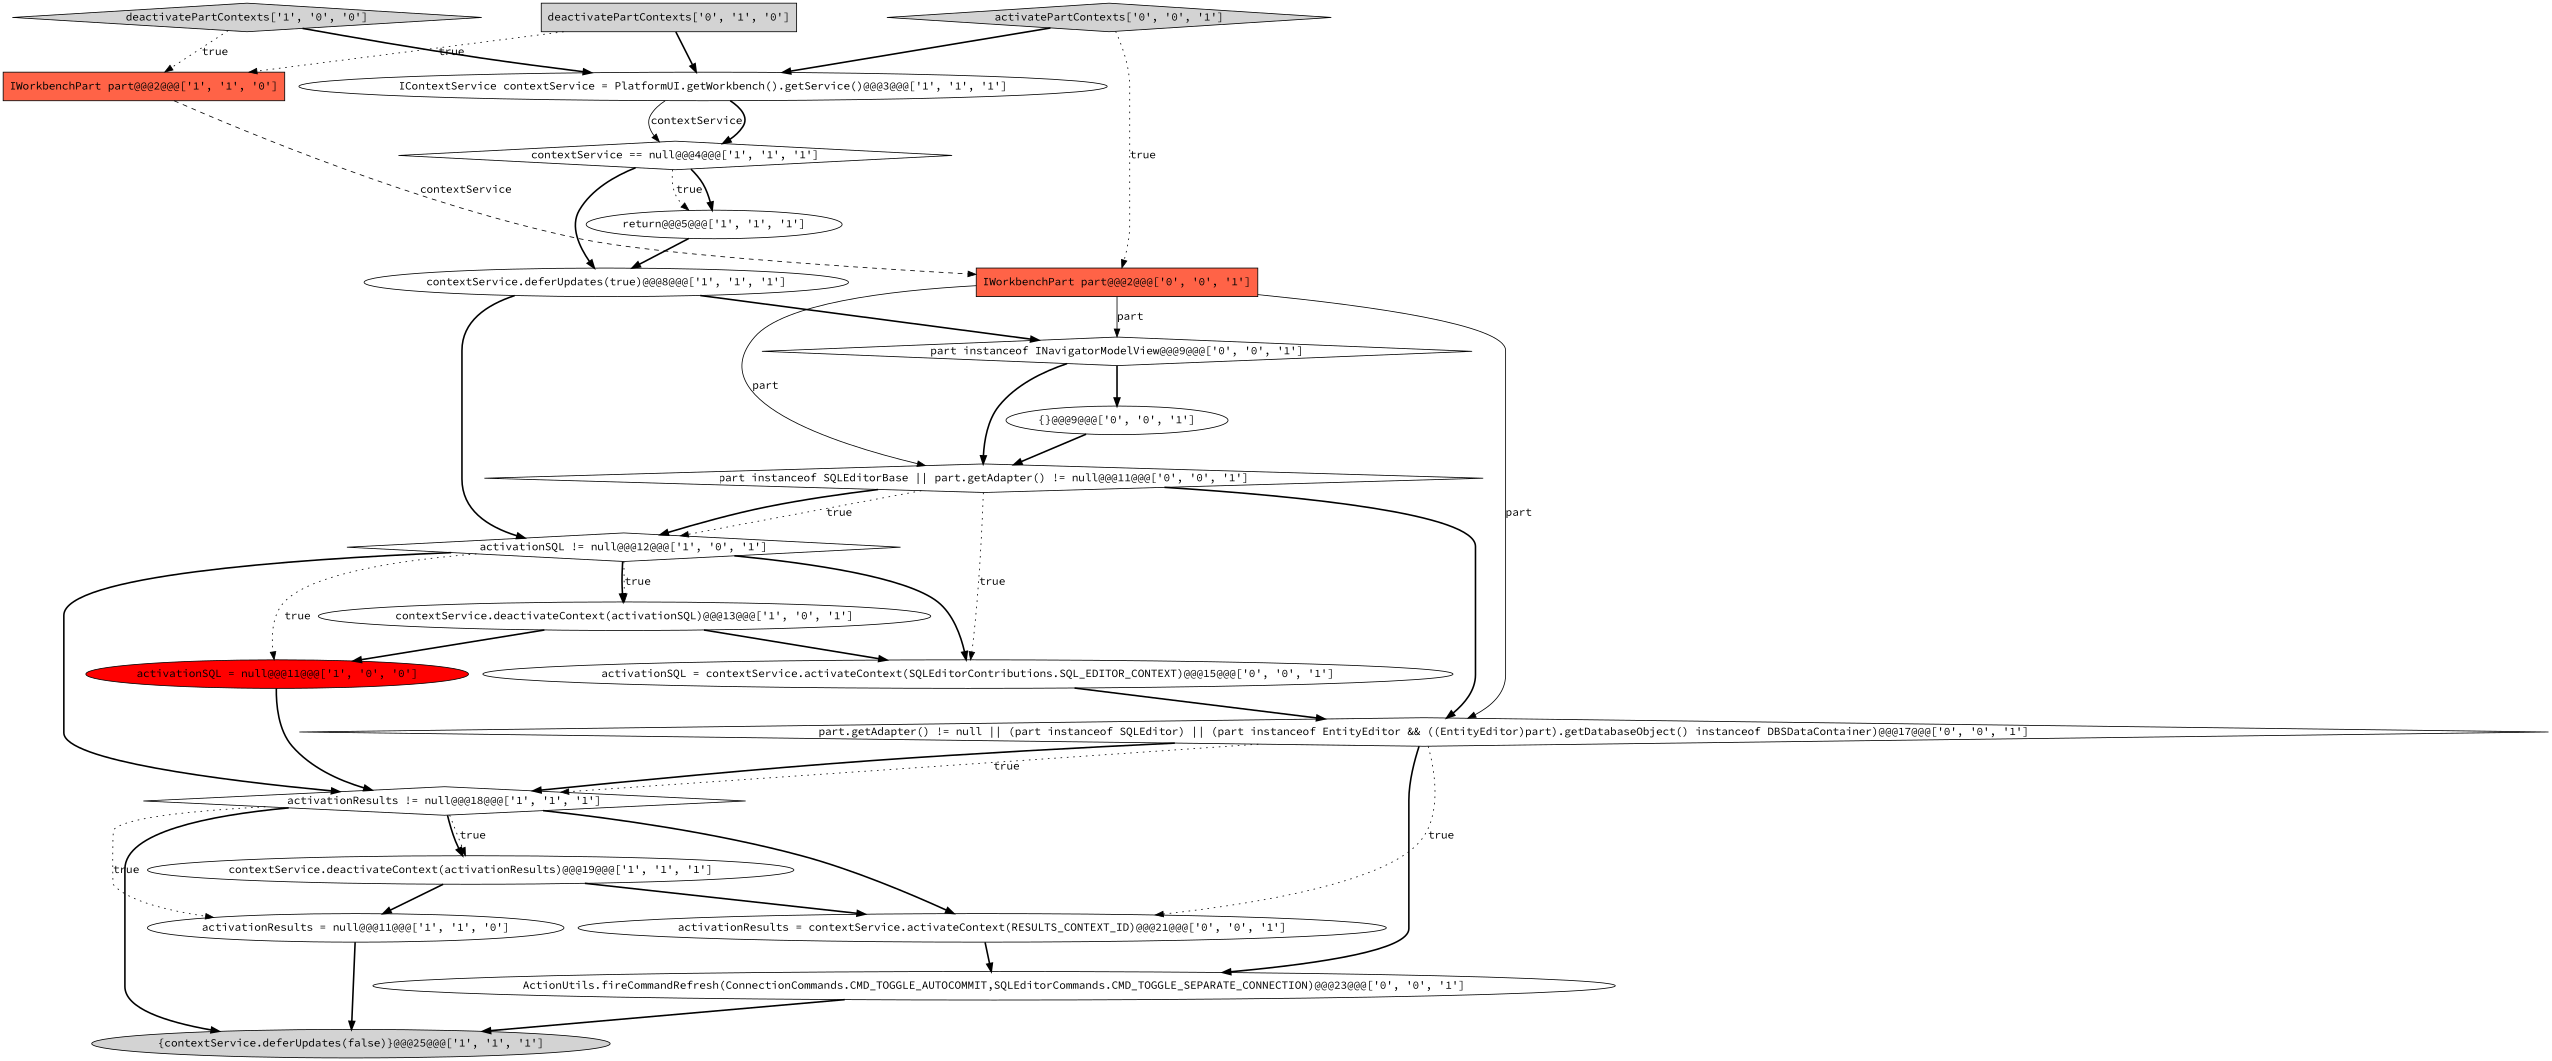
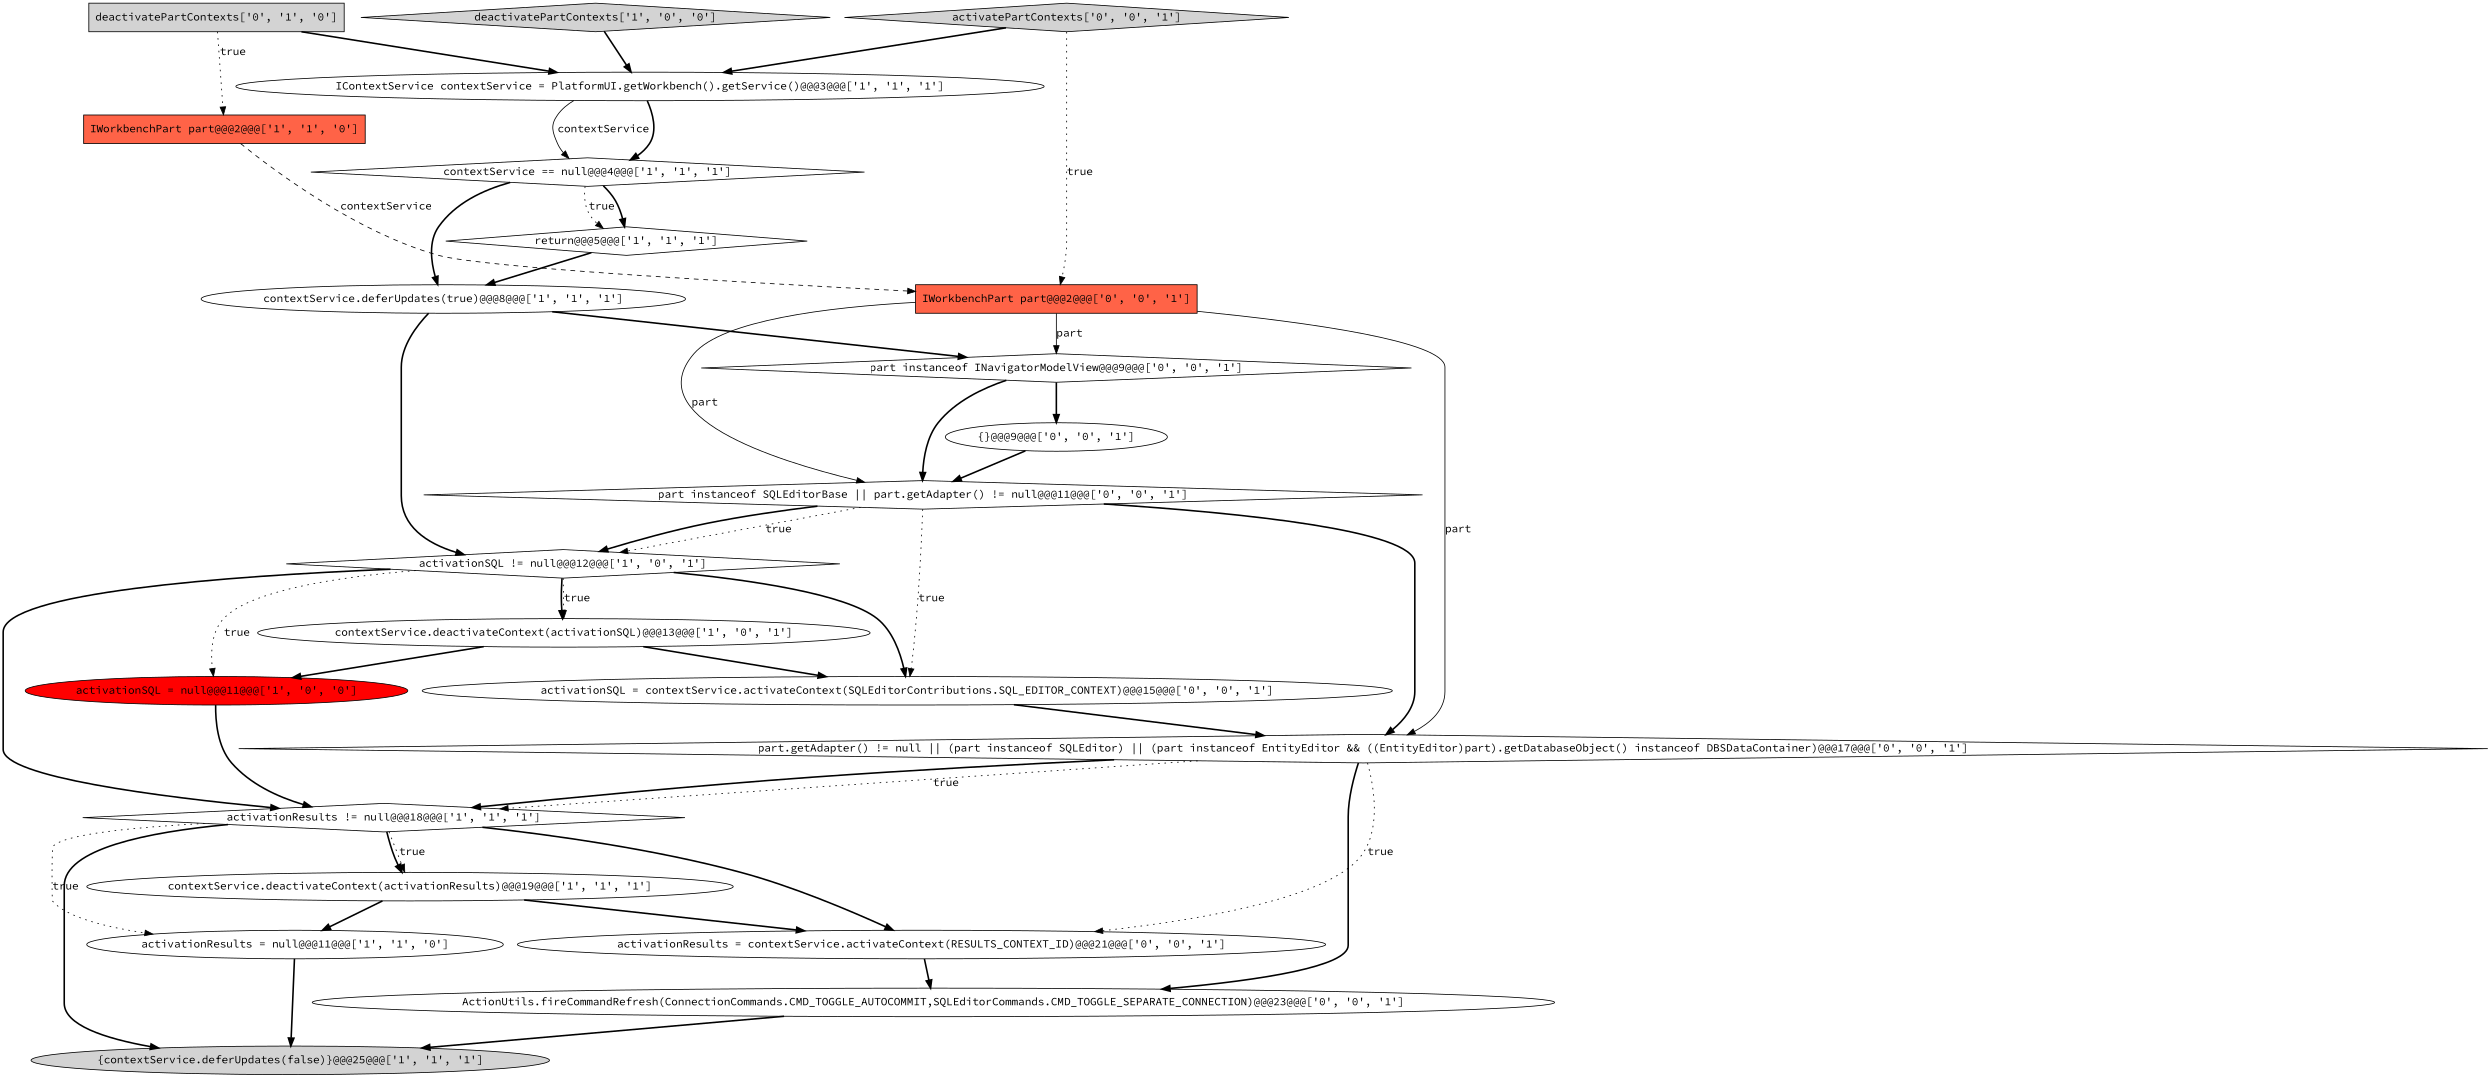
edge "deactivatePartContexts['1', '0', '0']" -> "IWorkbenchPart part@@@2@@@['1', '1', '0']": removed, label "true"
node "return@@@5@@@['1', '1', '1']": shape ellipse -> diamond
